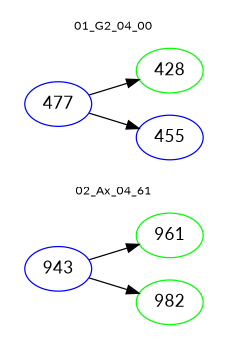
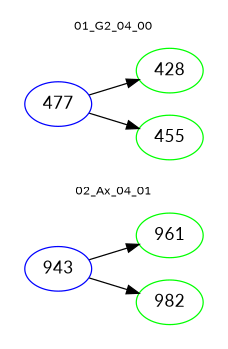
node "455": color blue -> green
cluster "02_Ax_04_61": label "02_Ax_04_61" -> "02_Ax_04_01"
